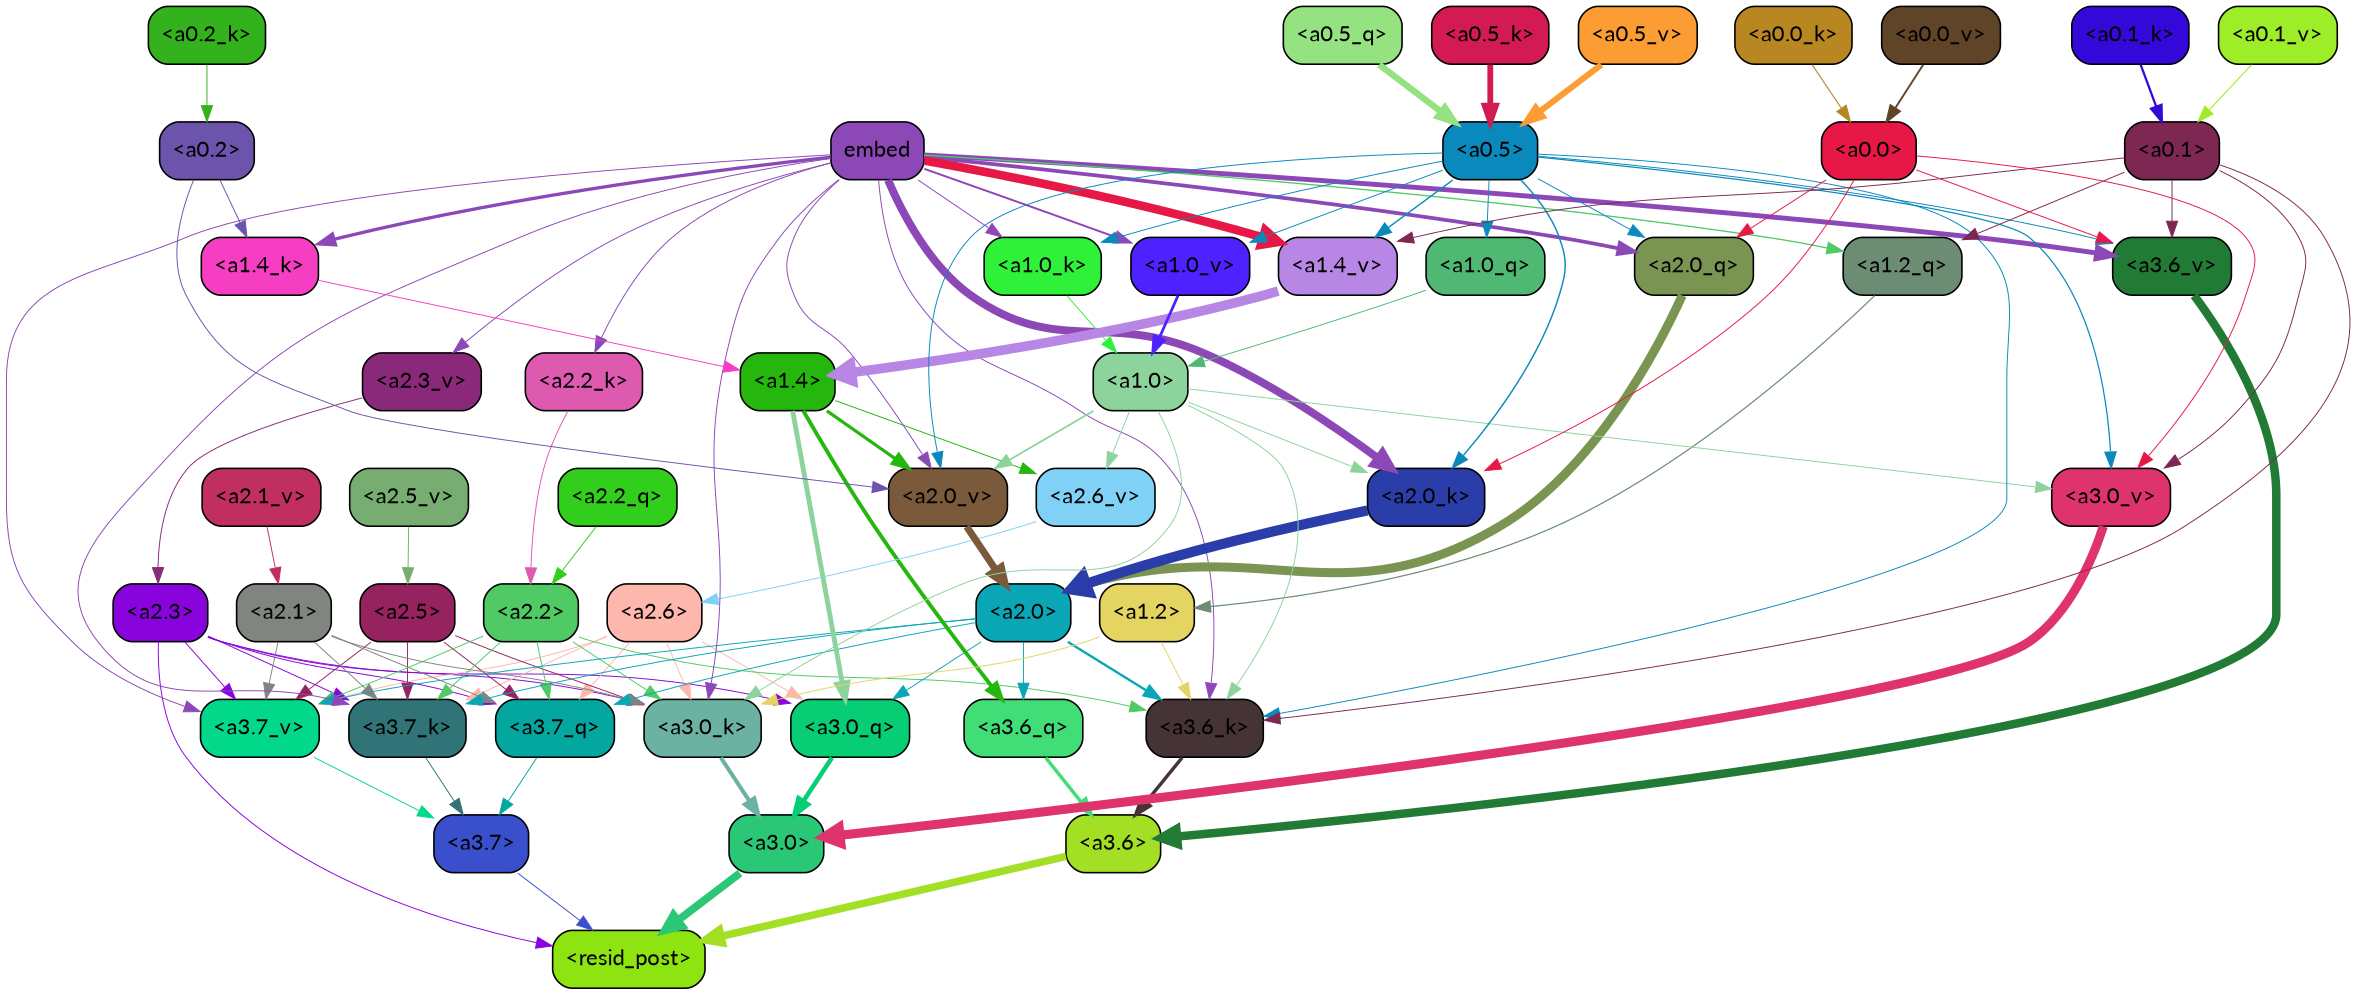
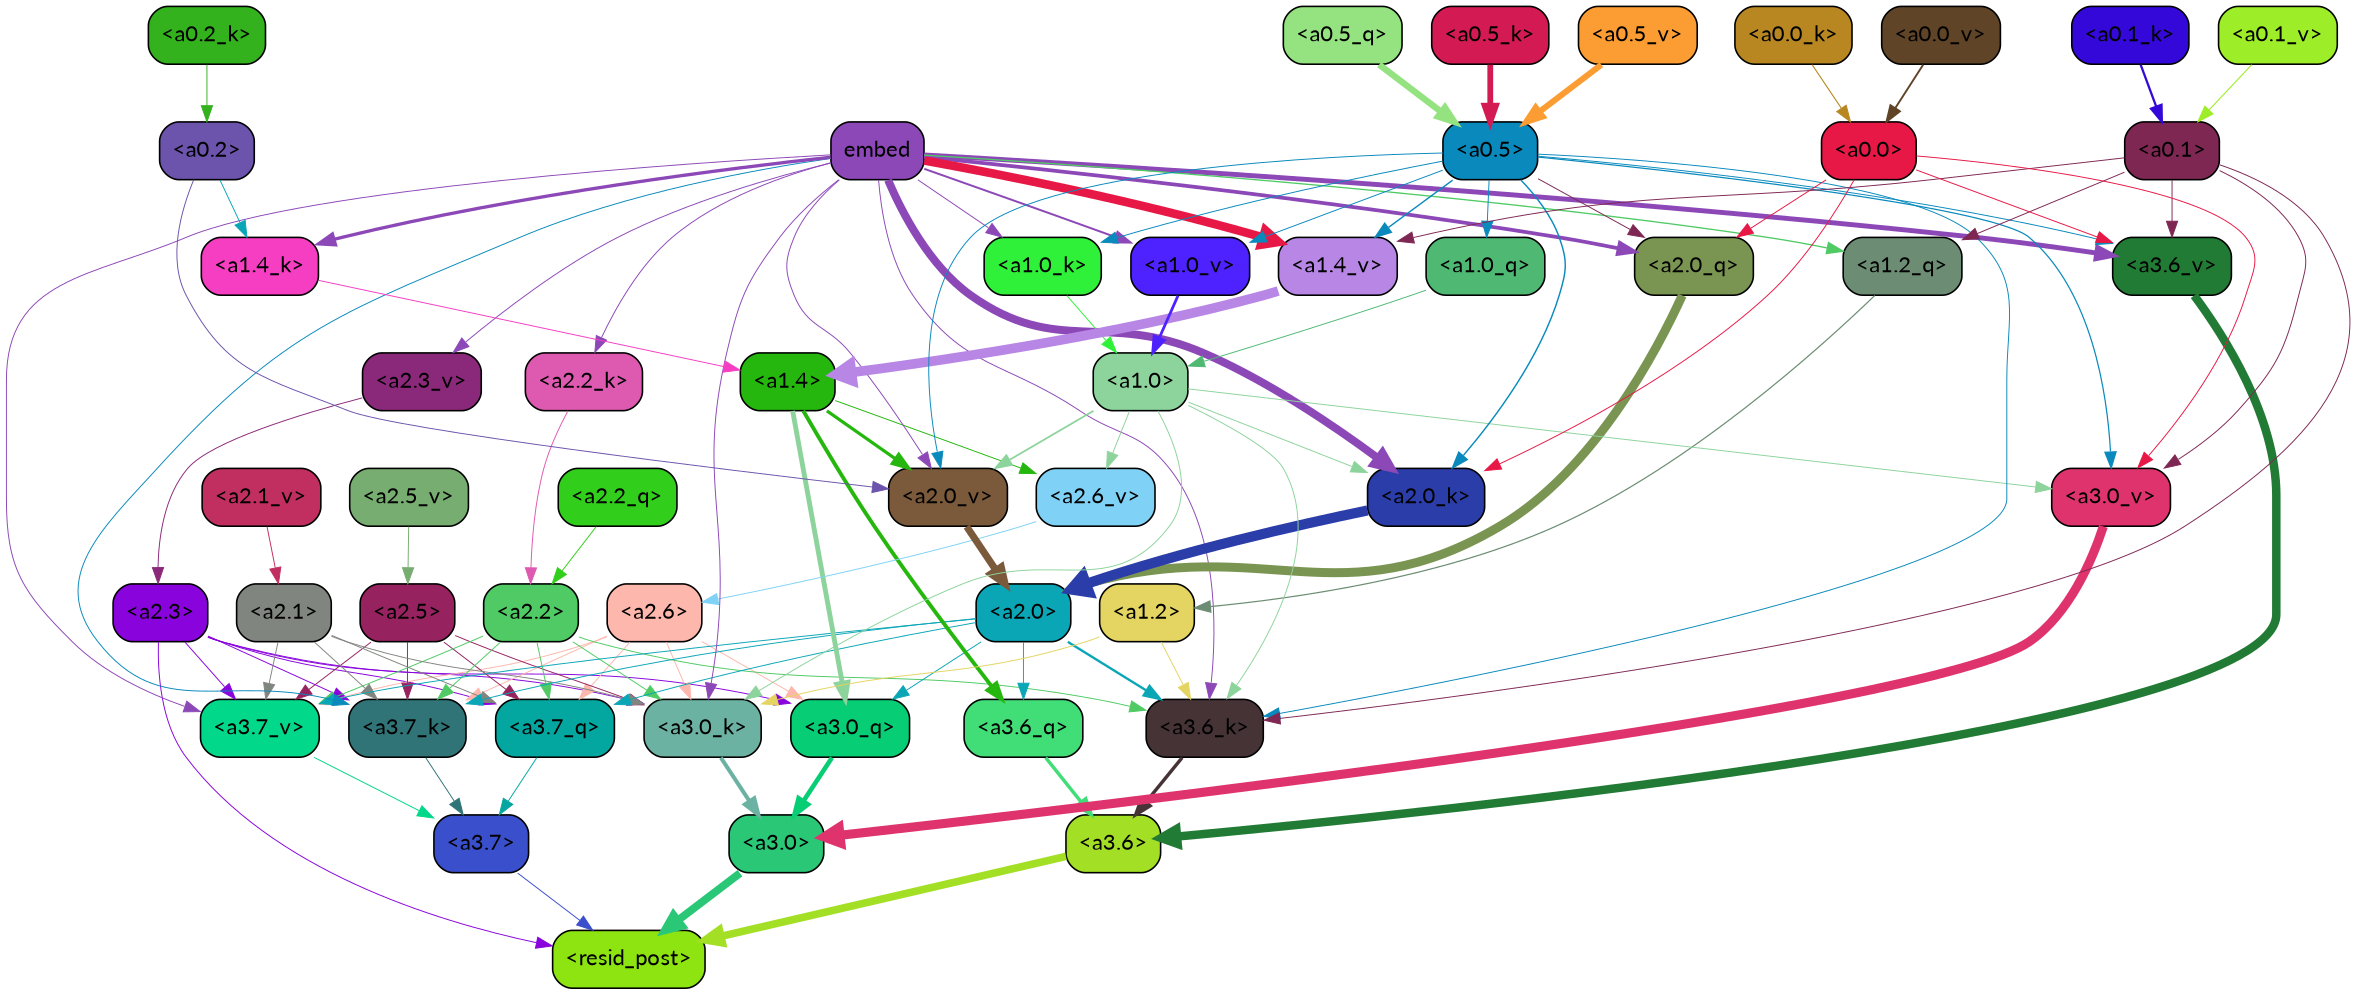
edge "<a0.2>" -> "<a1.4_k>": color #6c53ac -> #0ba6b6
edge "<a0.5>" -> "<a2.0_q>": color #0989bc -> #7e2753
edge "embed" -> "<a3.7_k>": color #8c48b7 -> #0989bc
